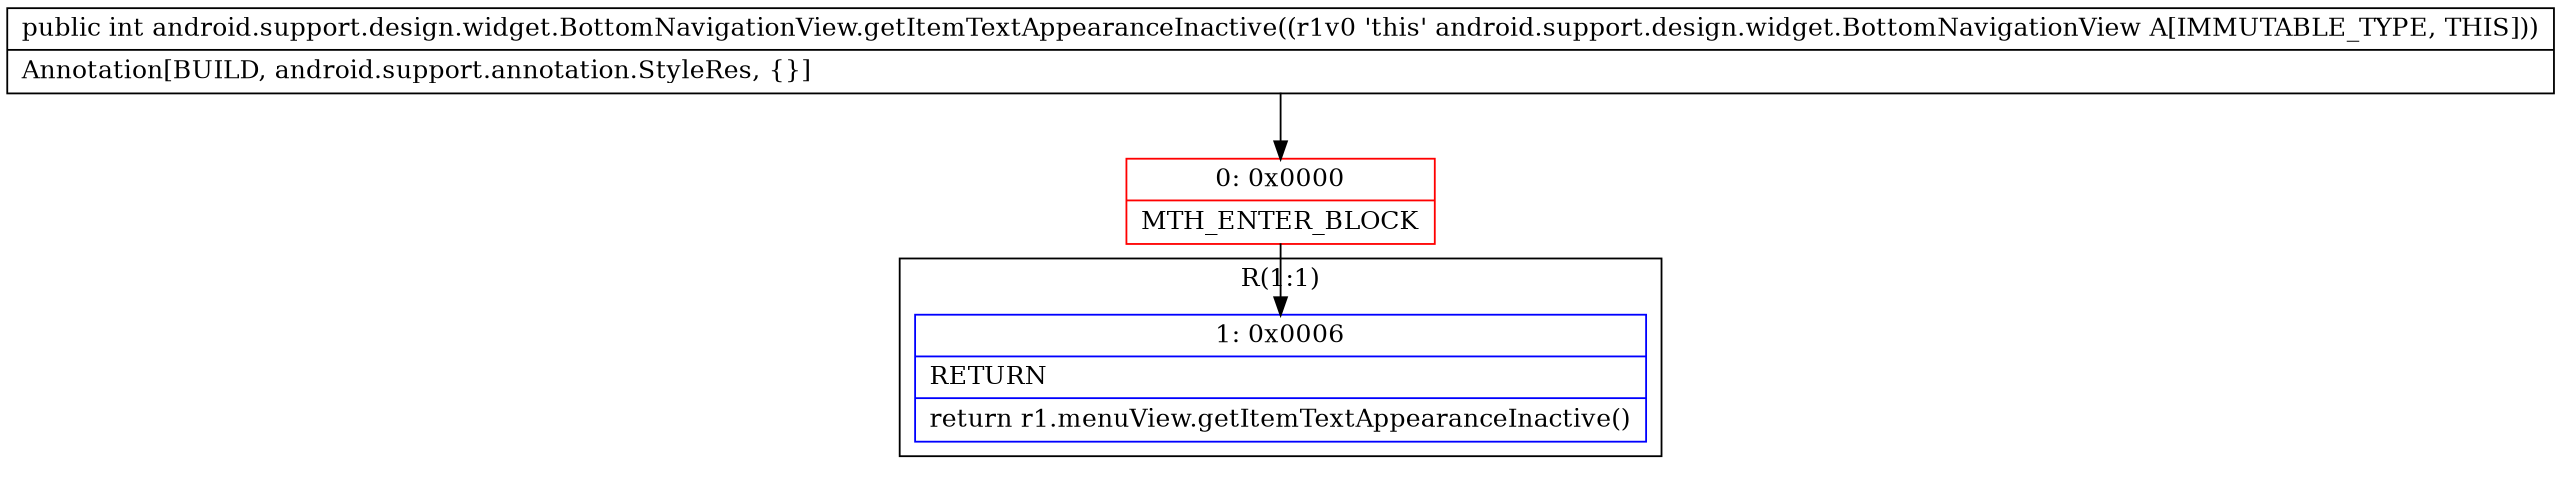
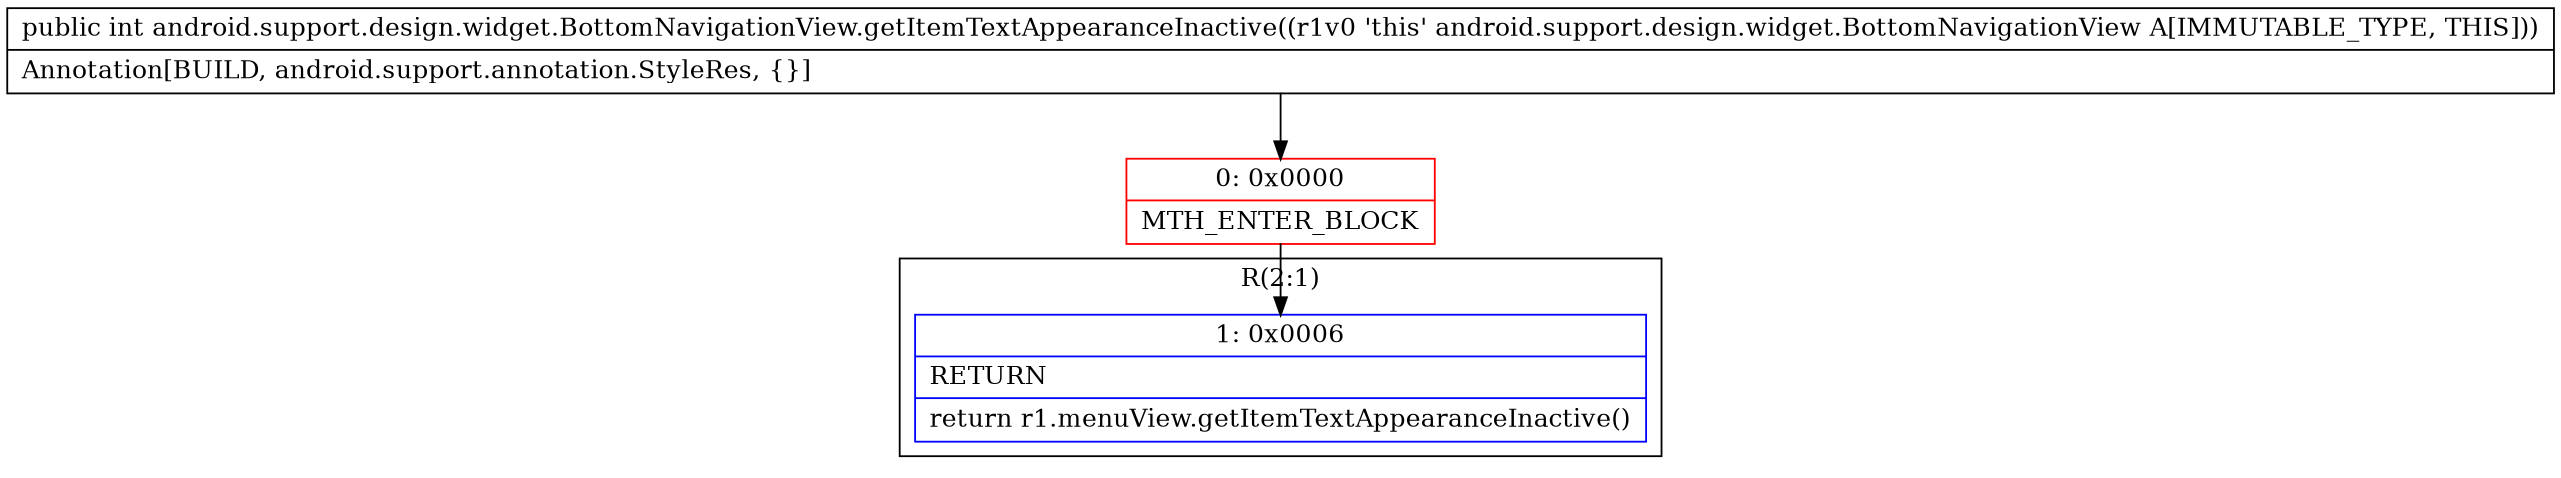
cluster "R(1:1)": label "R(1:1)" -> "R(2:1)"
